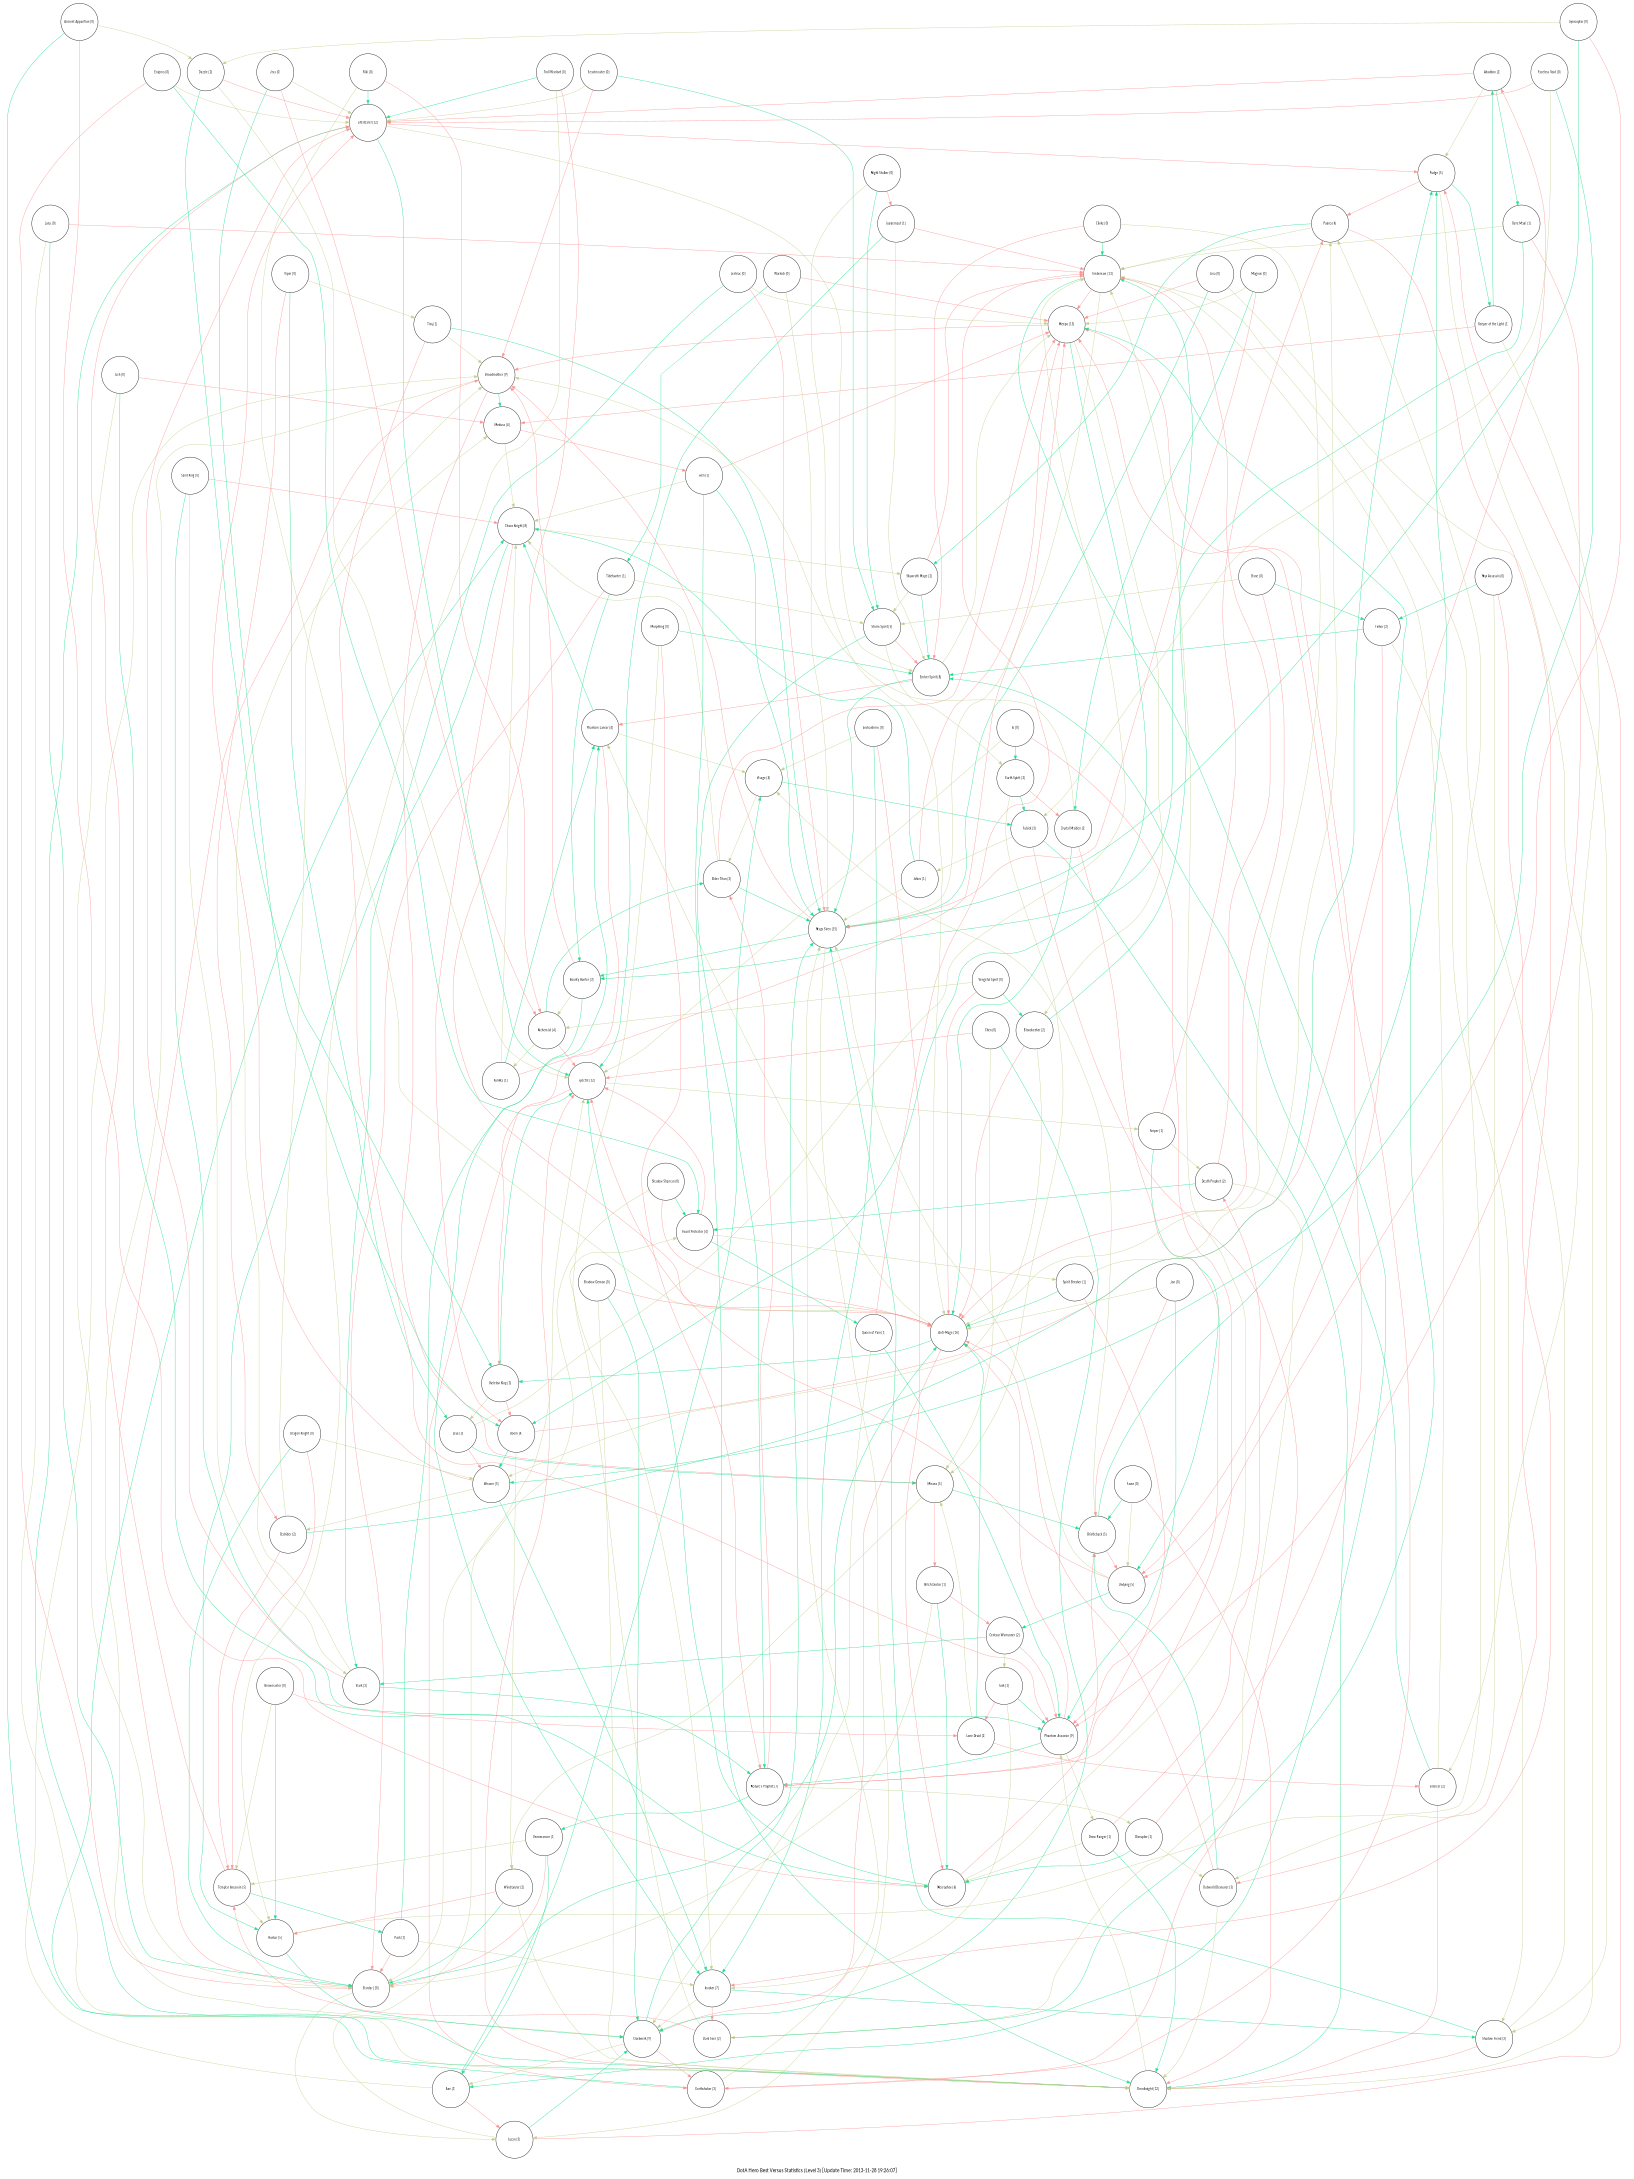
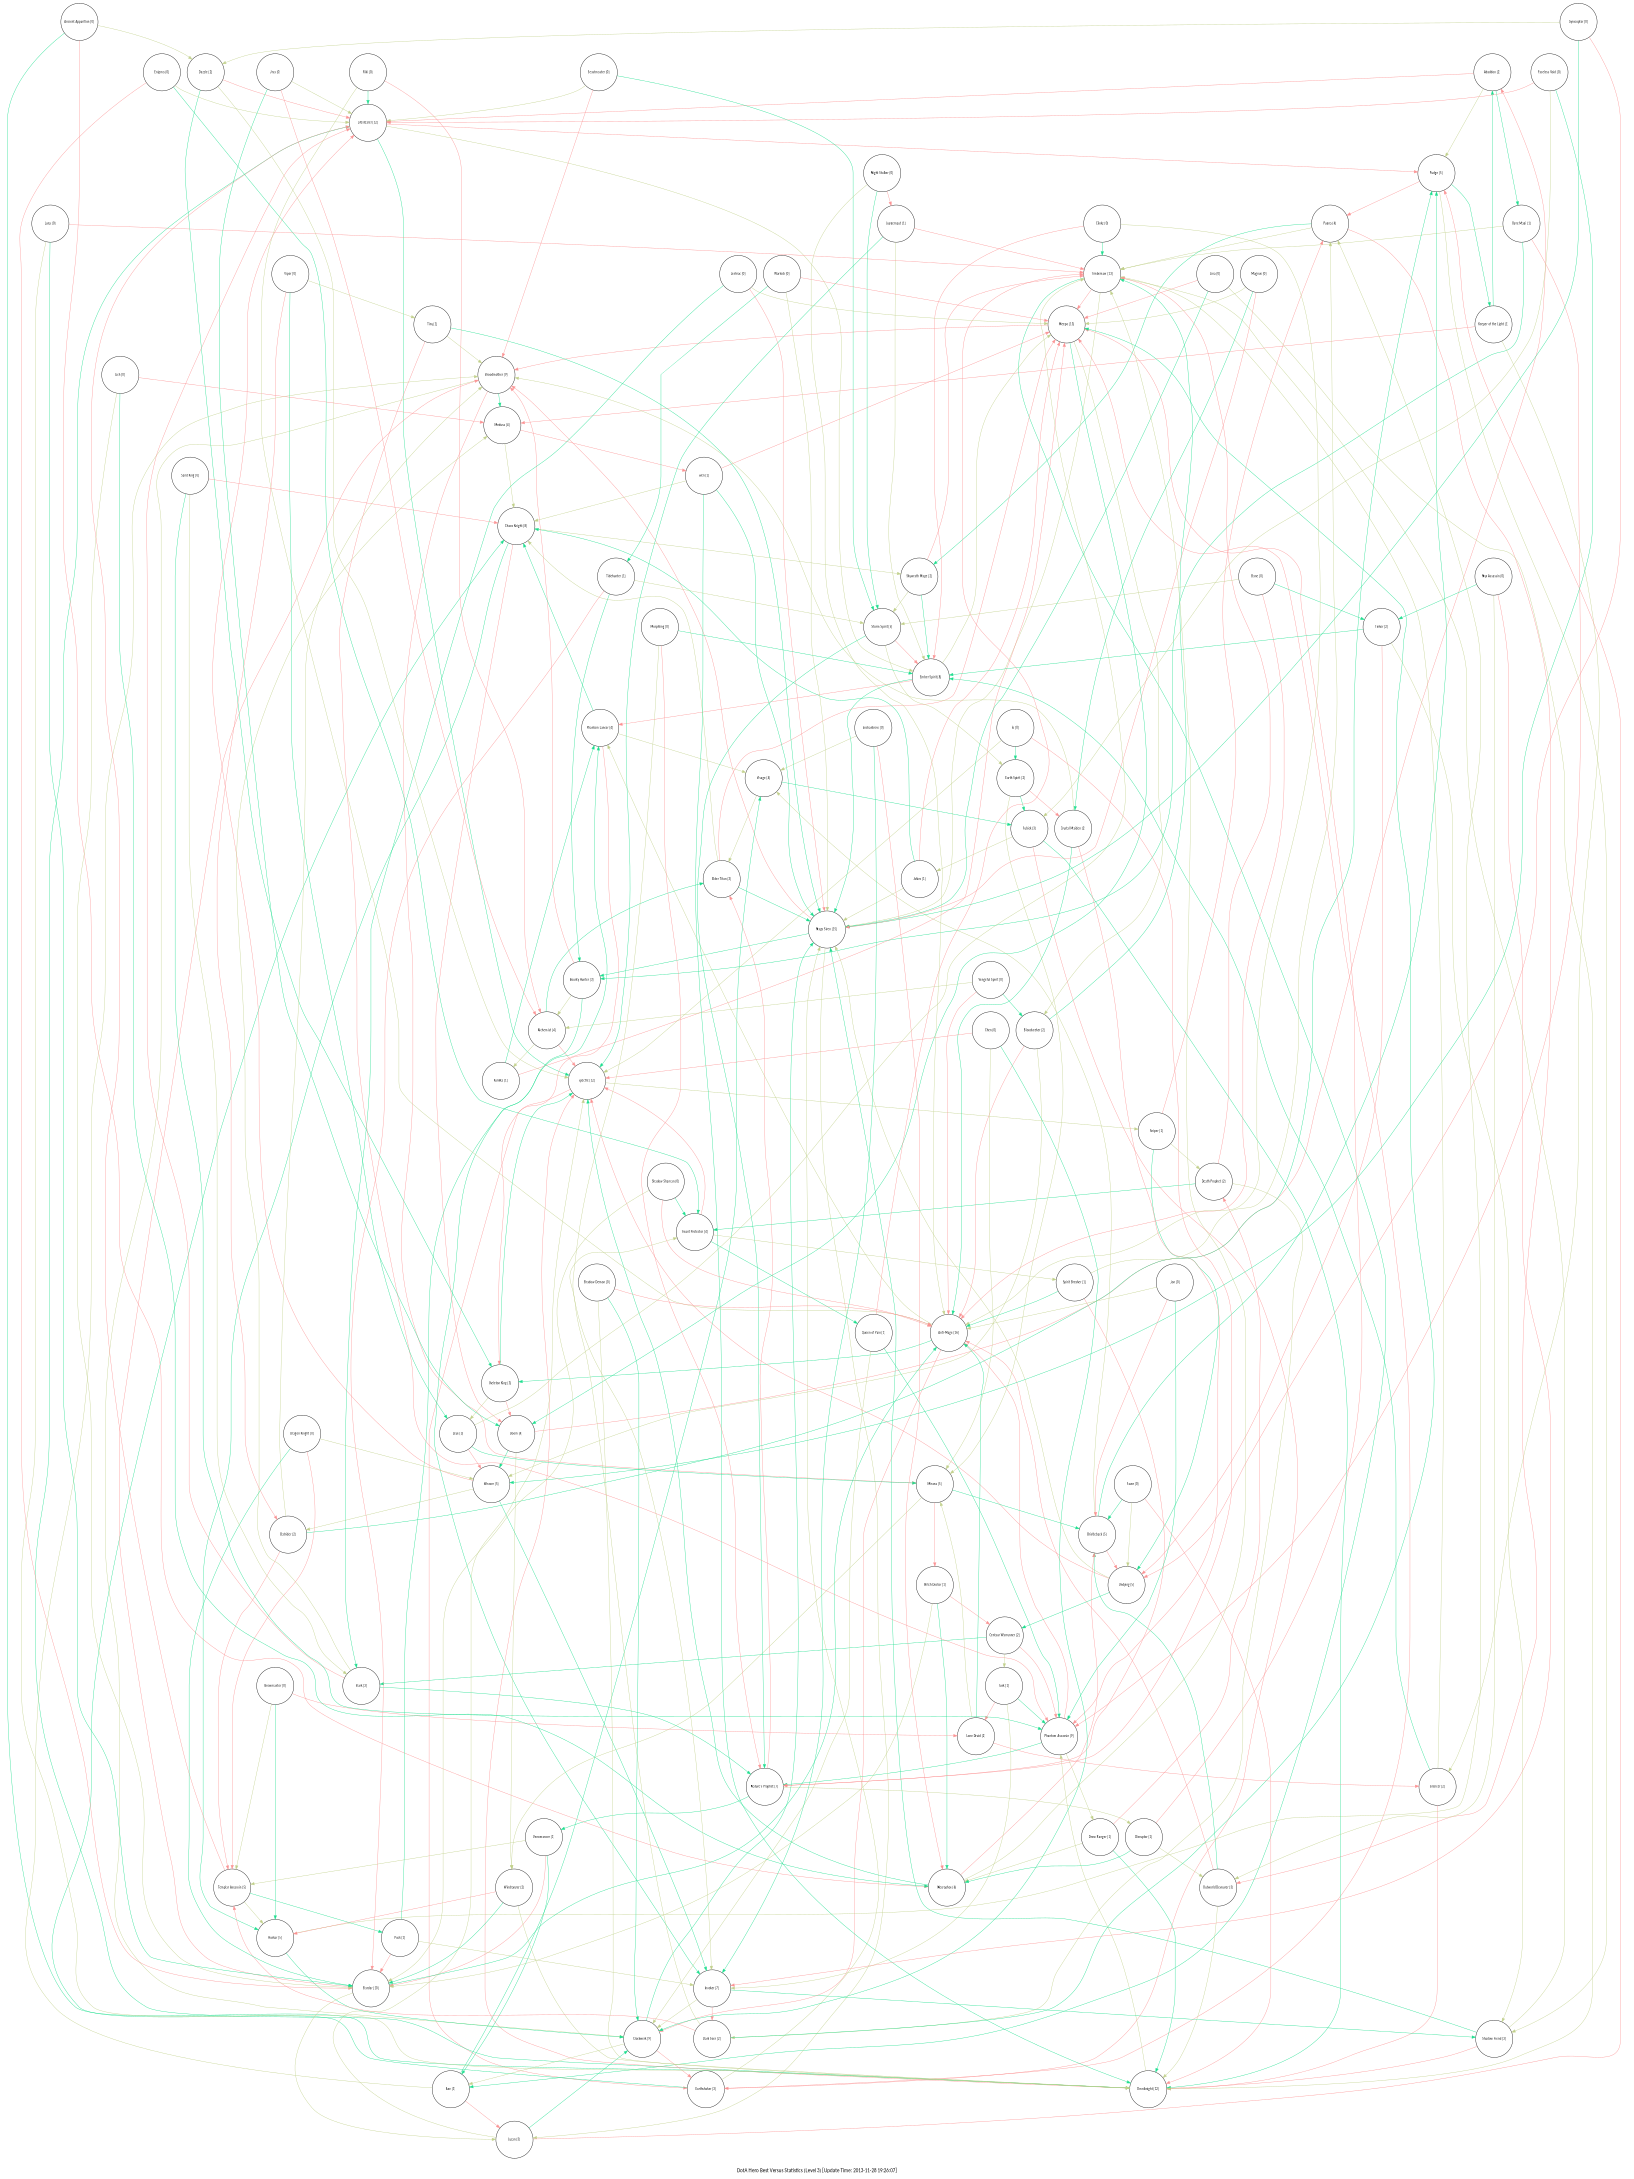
node "Troll Warlord [0]": removed
edge "Kunkka [1]" -> "Chaos Knight [8]": removed
